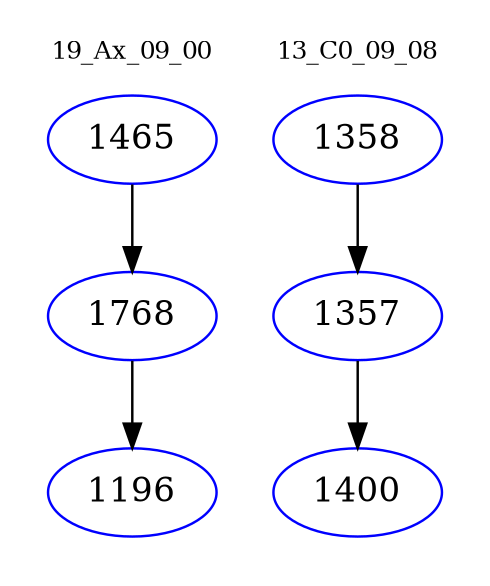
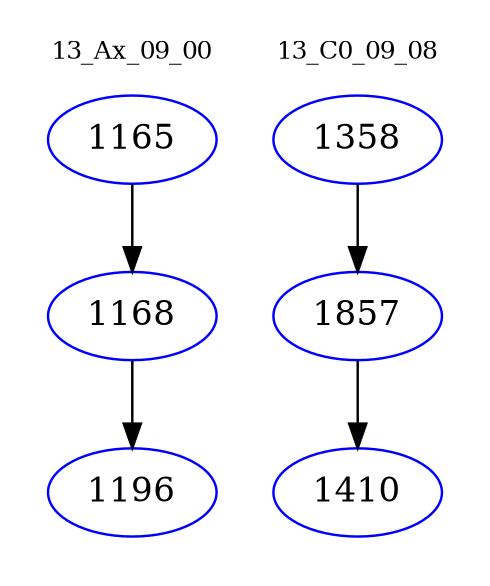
cluster "19_Ax_09_00": label "19_Ax_09_00" -> "13_Ax_09_00"
node "1465": label "1465" -> "1165"
node "1768": label "1768" -> "1168"
node "1357": label "1357" -> "1857"
node "1400": label "1400" -> "1410"
